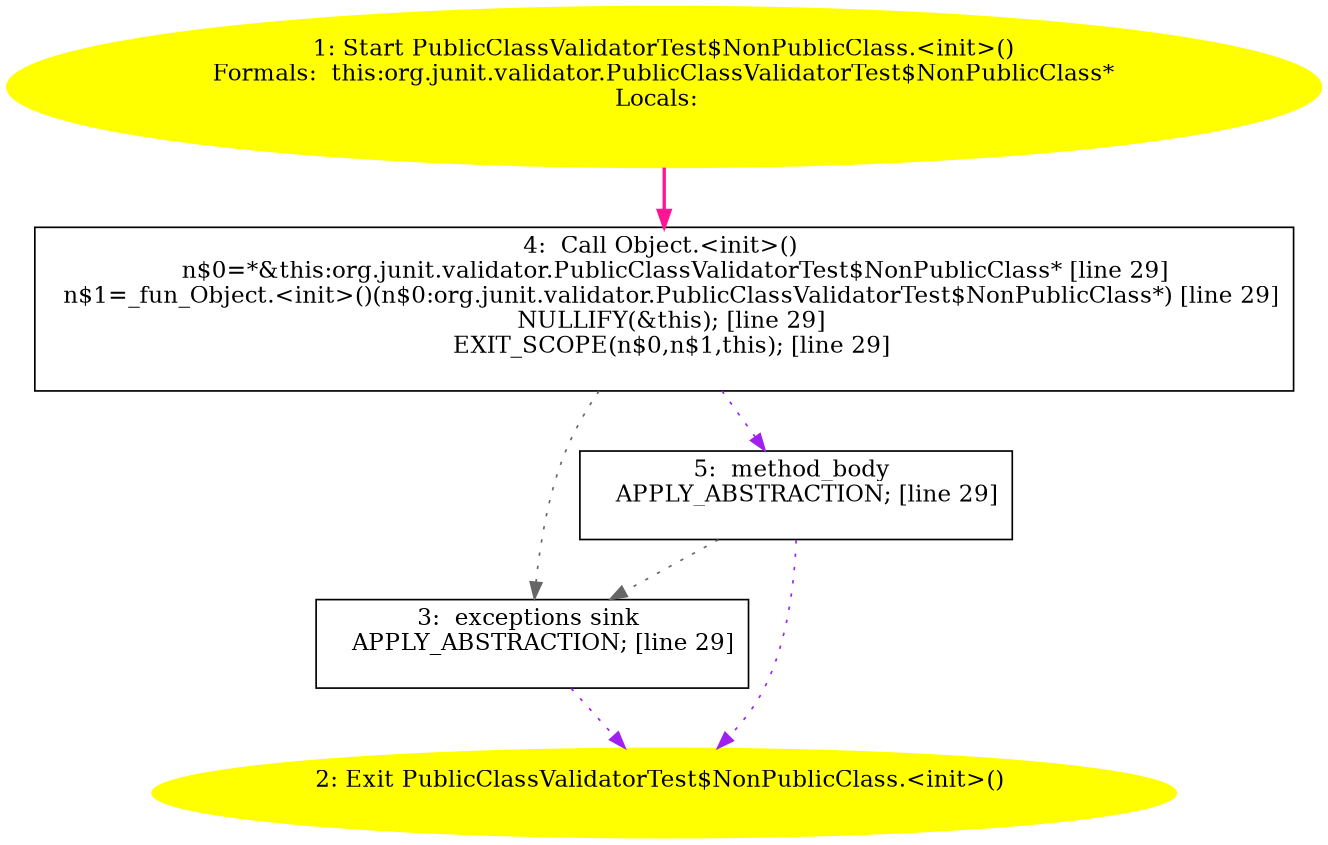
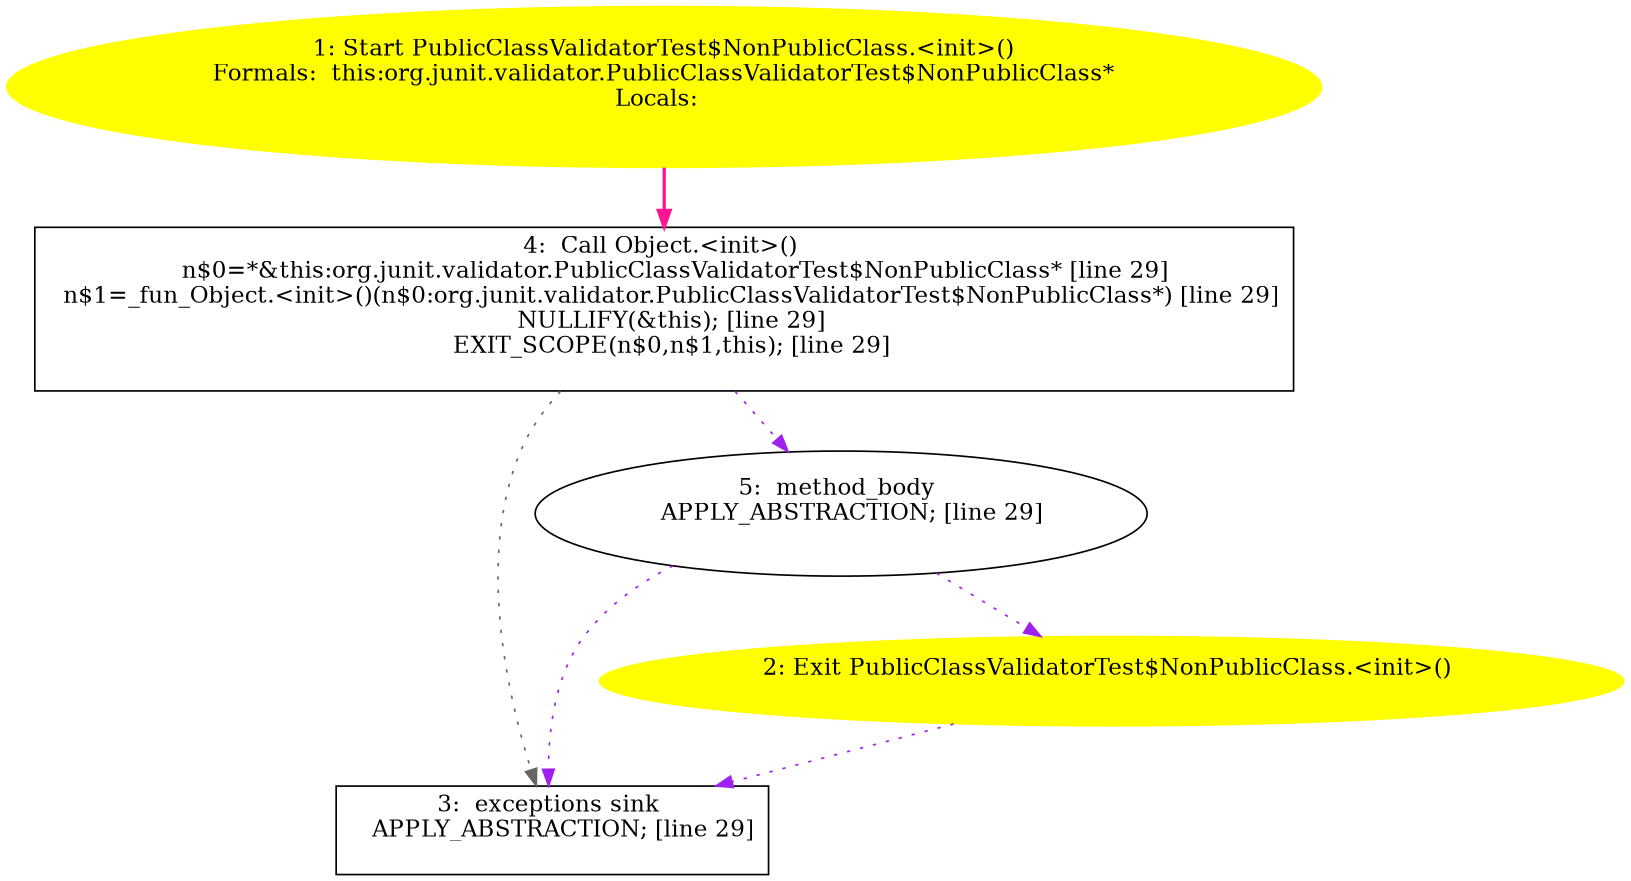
node "5:  method_body APPLY_ABSTRACTION; [line 29]": shape box -> ellipse
edge "5:  method_body APPLY_ABSTRACTION; [line 29]" -> "3:  exceptions sink APPLY_ABSTRACTION; [line 29]": color gray40 -> purple
edge "3:  exceptions sink APPLY_ABSTRACTION; [line 29]" -> "2: Exit PublicClassValidatorTest$NonPublicClass.<init>()": reversed
